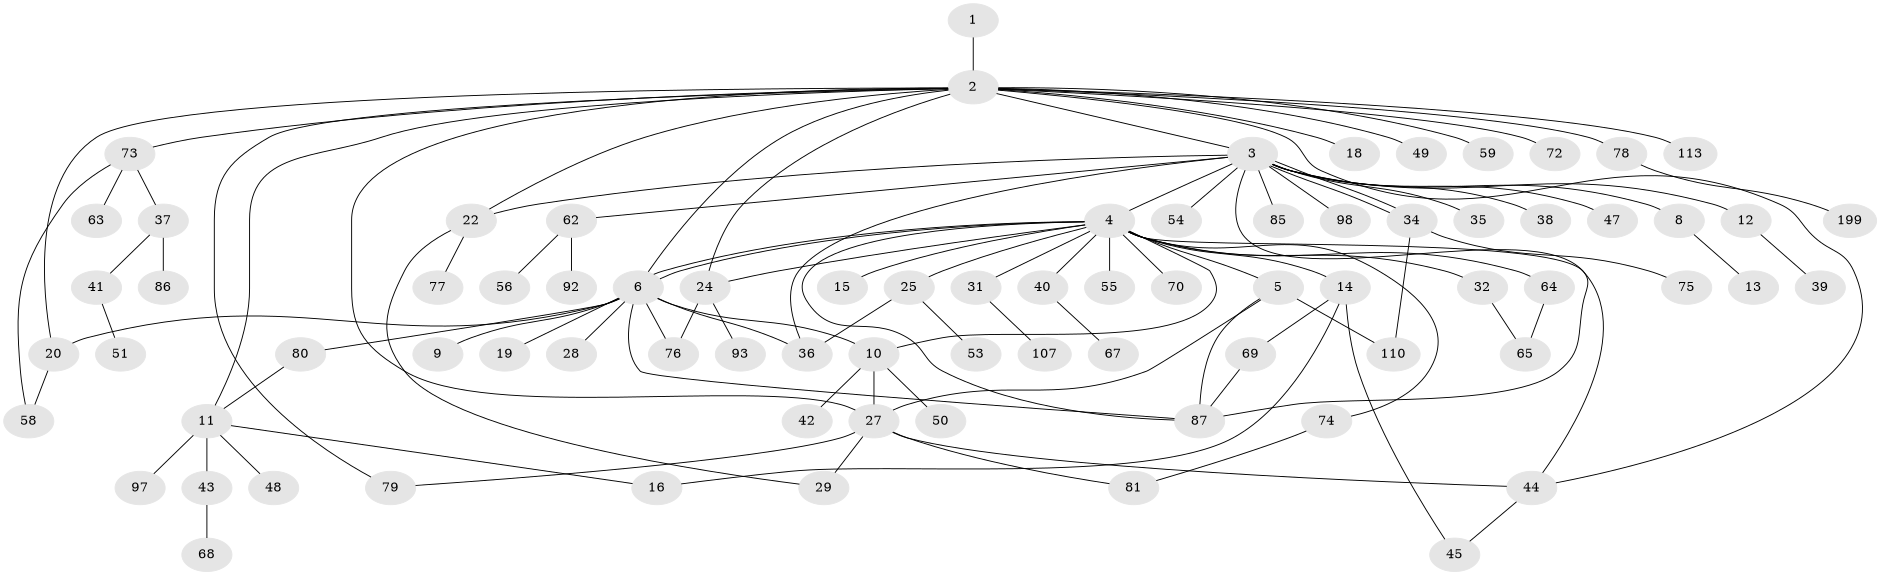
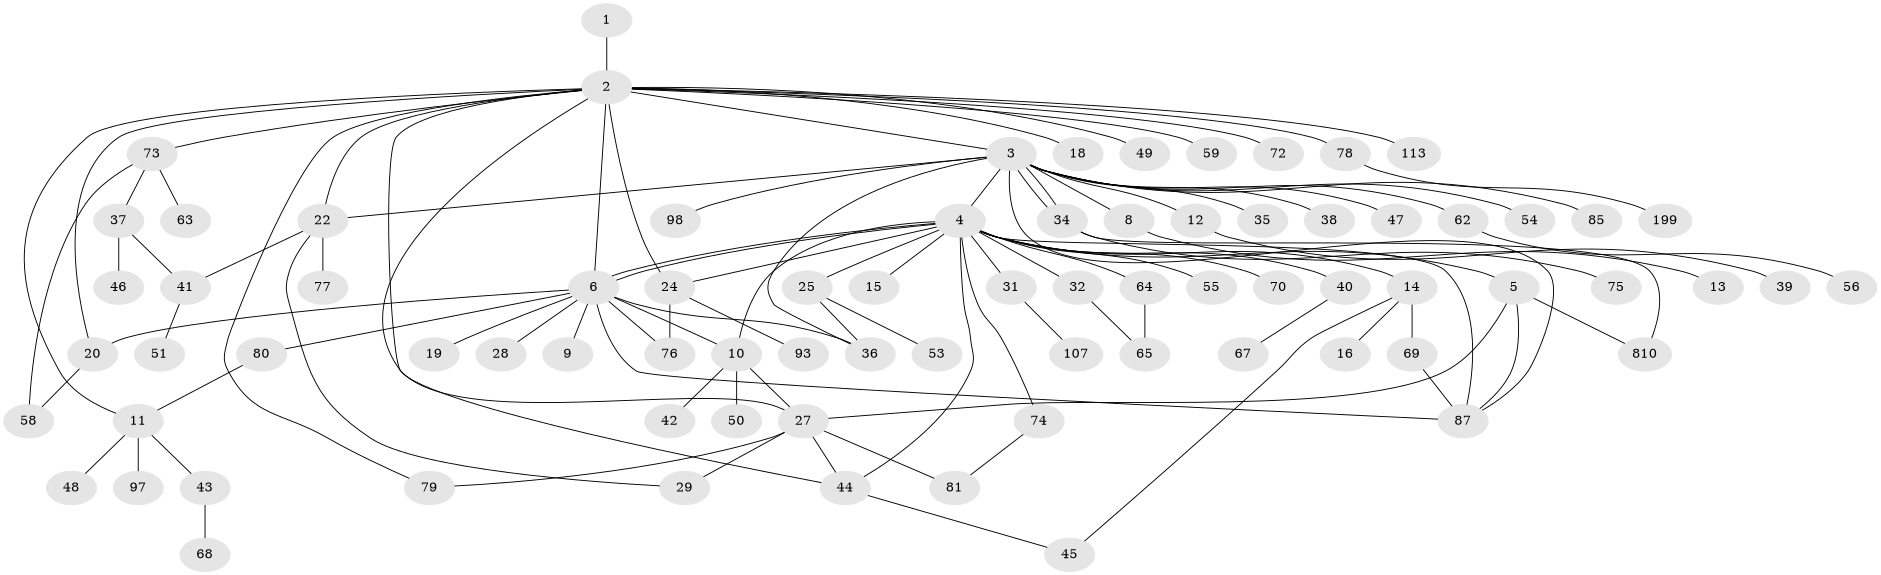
edge "22" -- "41": added
node "86": label "86" -> "46"
node "92": removed
node "110": label "110" -> "810"
edge "11" -- "16": removed
